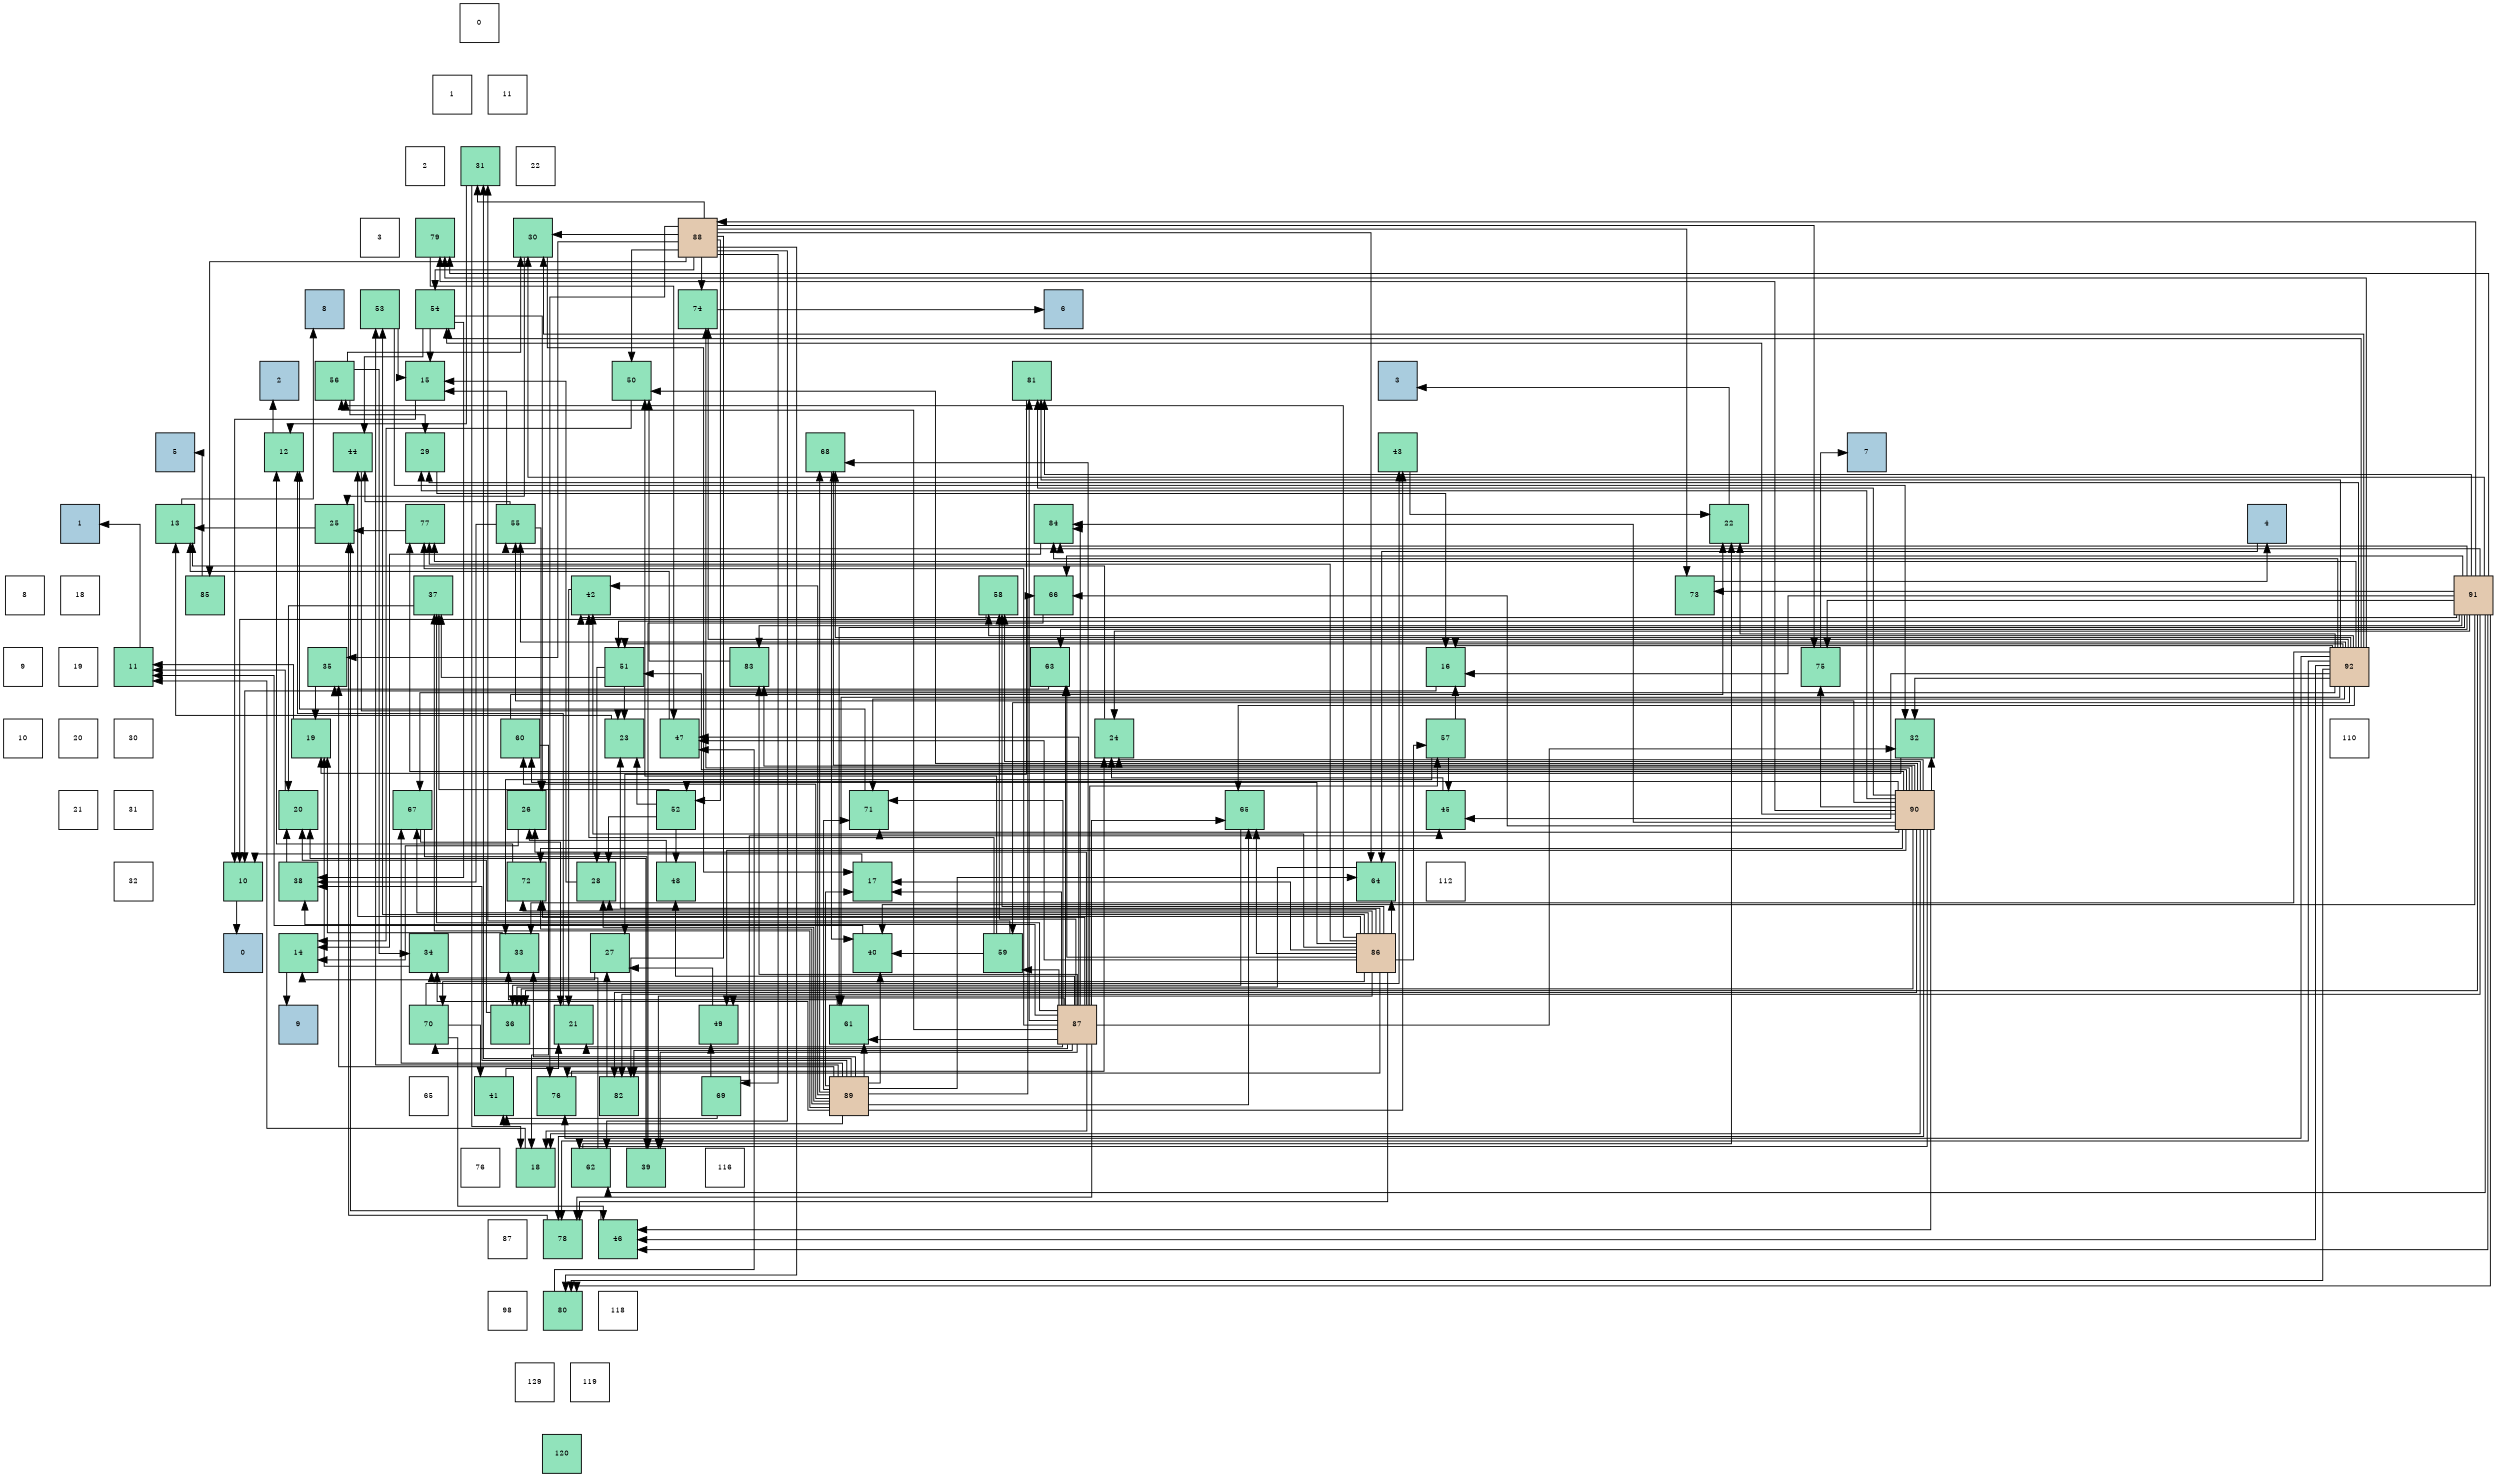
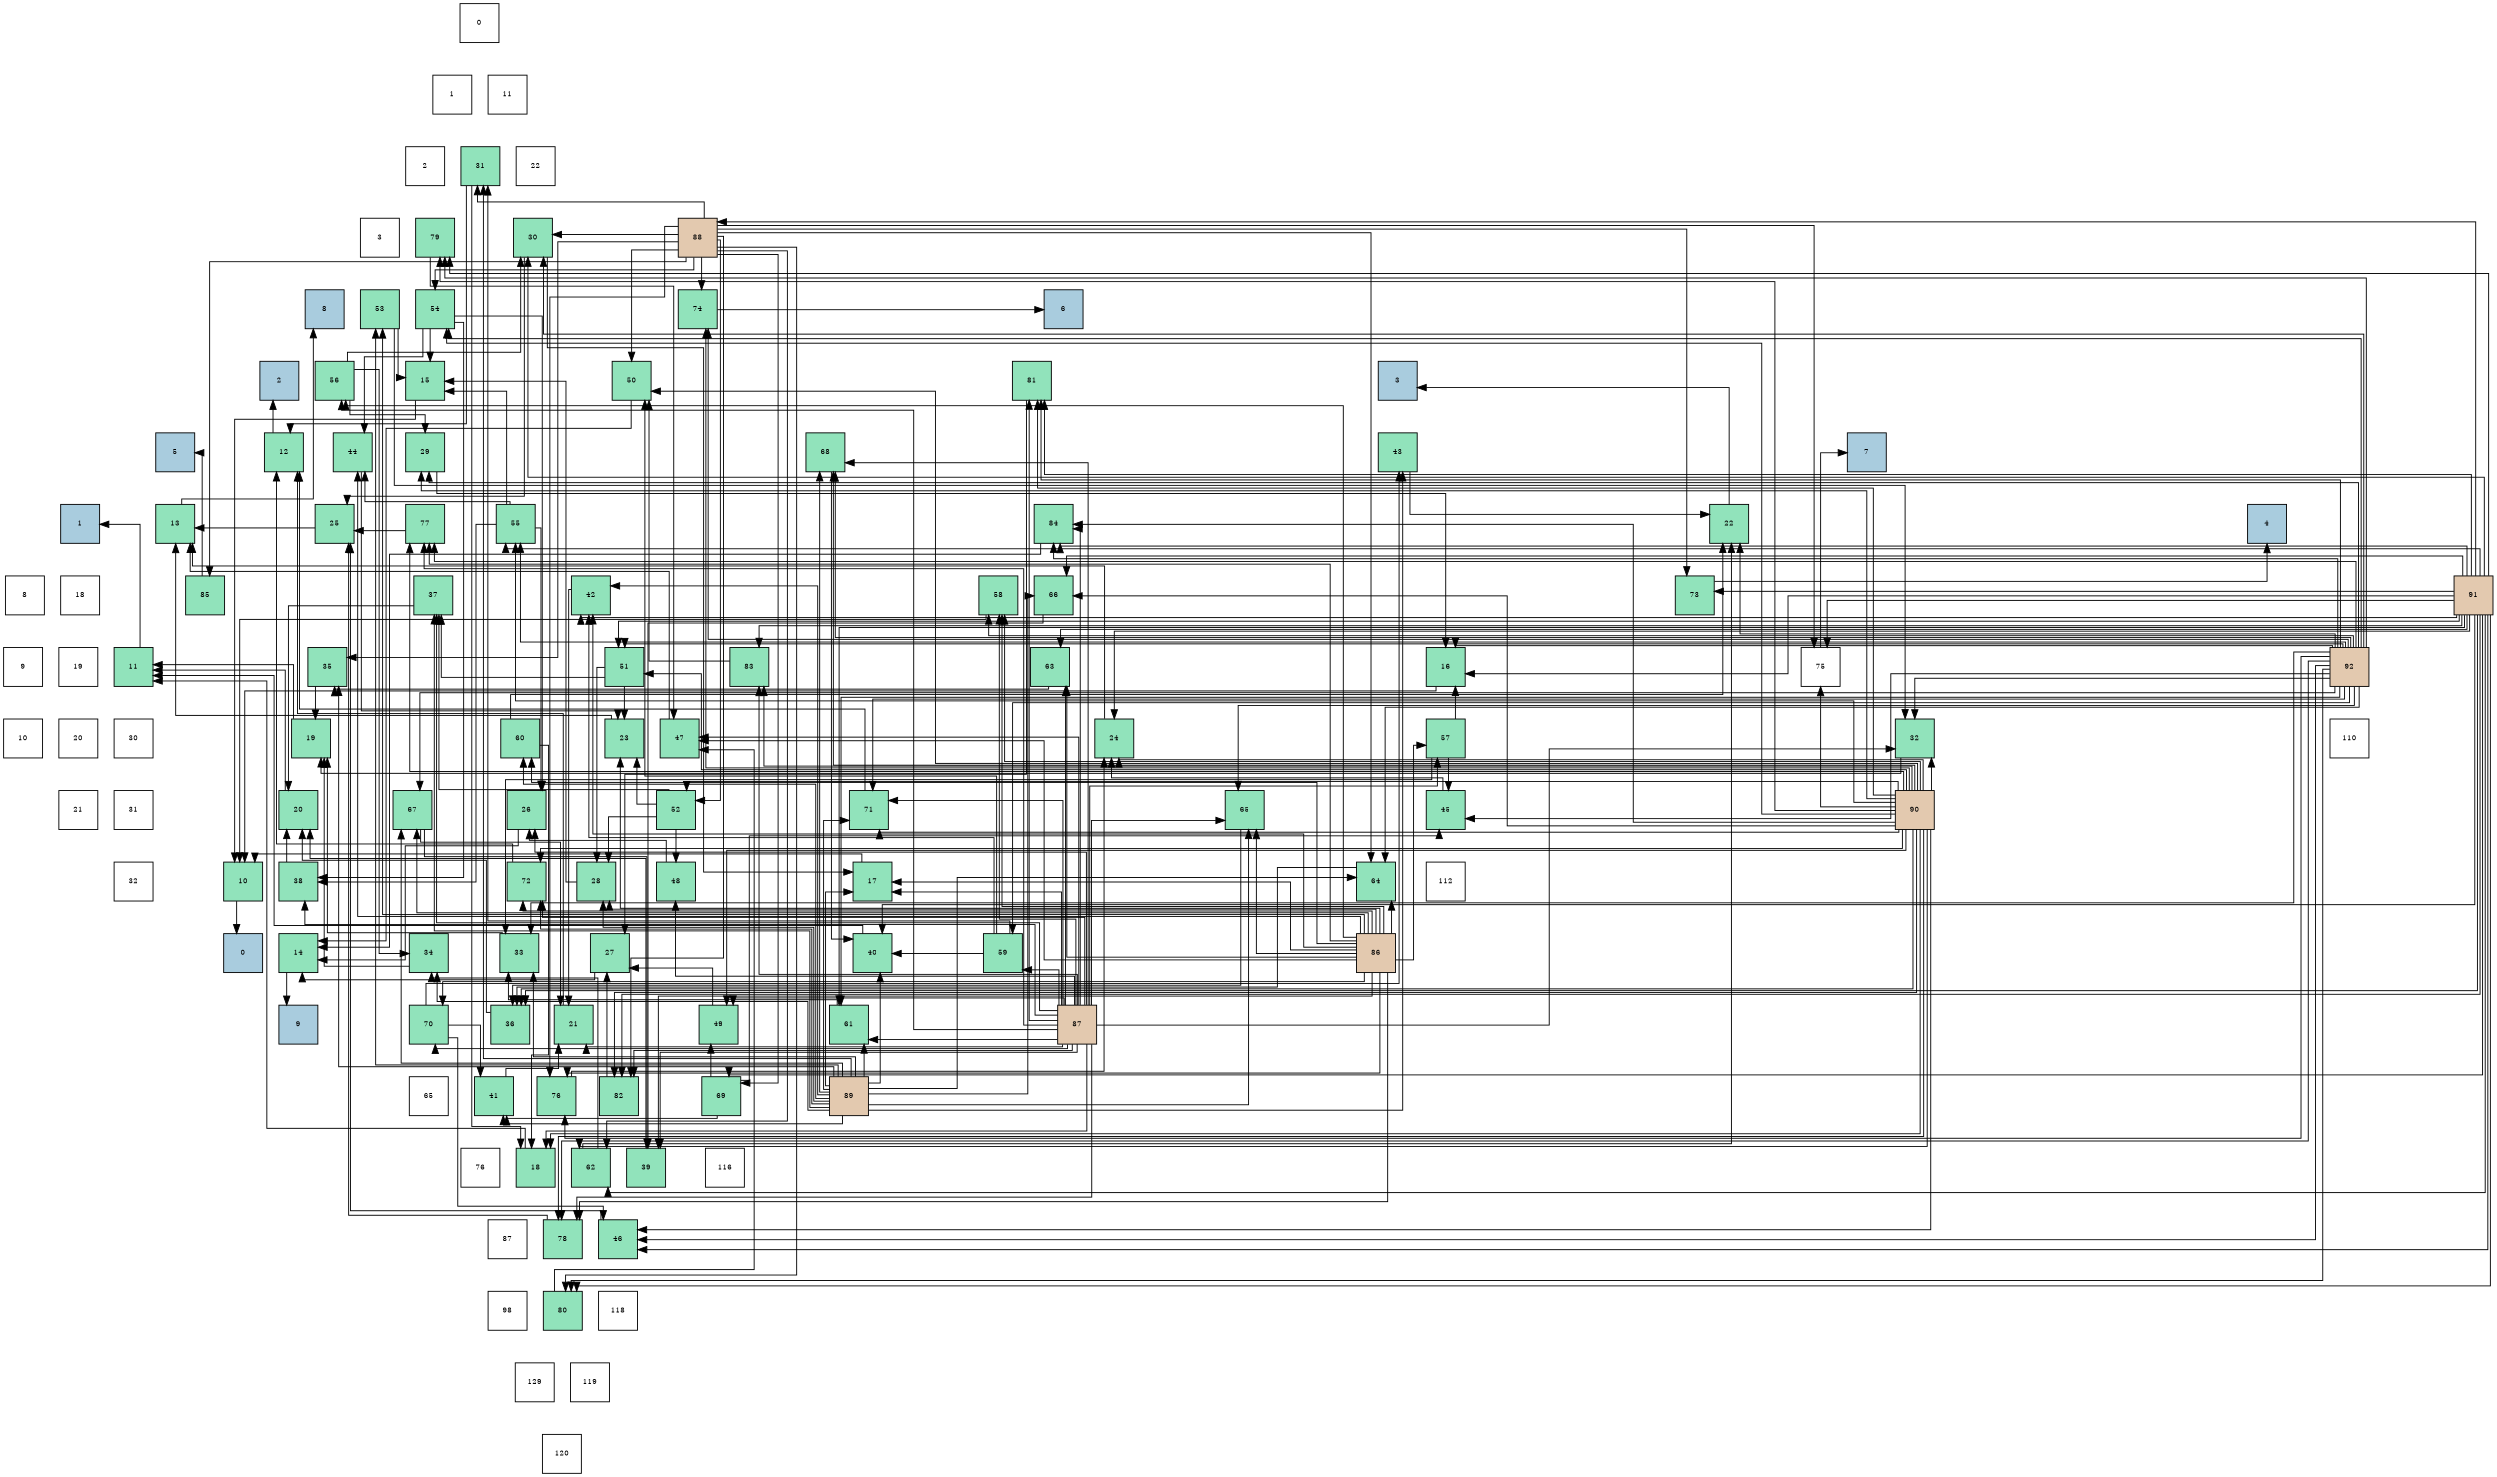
edge "4" -> "64": now "92" -> "64"
node "75": fillcolor #91e3bb -> #ffffff
edge "89" -> "38": removed
edge "91" -> "69": added
node "120": fillcolor #91e3bb -> #ffffff
